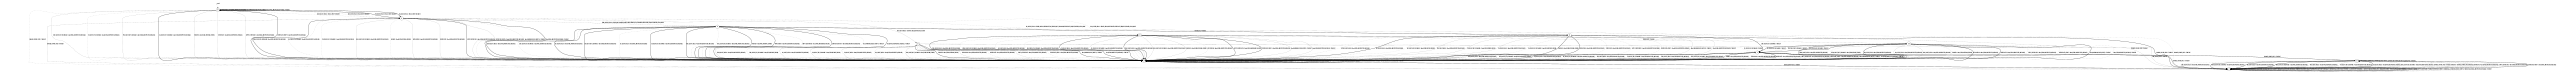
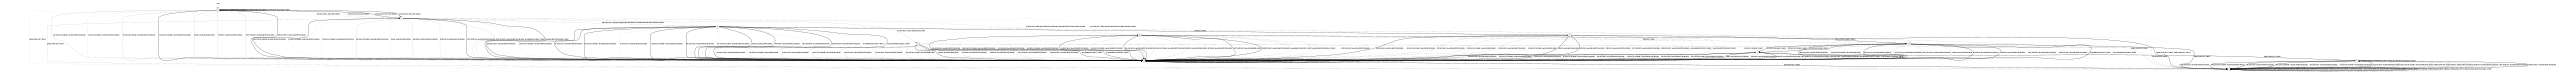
edge "s6" -> "s7": now "s6" -> "s70"
edge "s7" -> "s1": now "s70" -> "s1"
